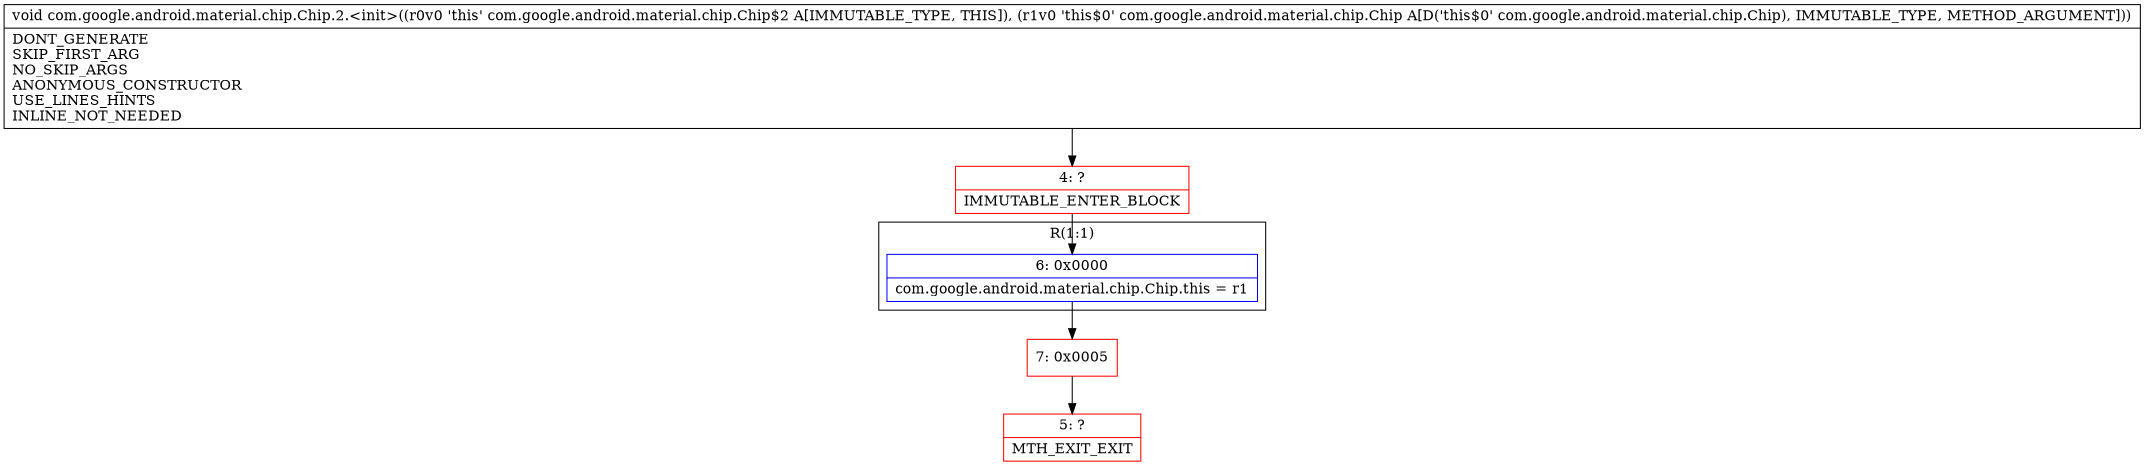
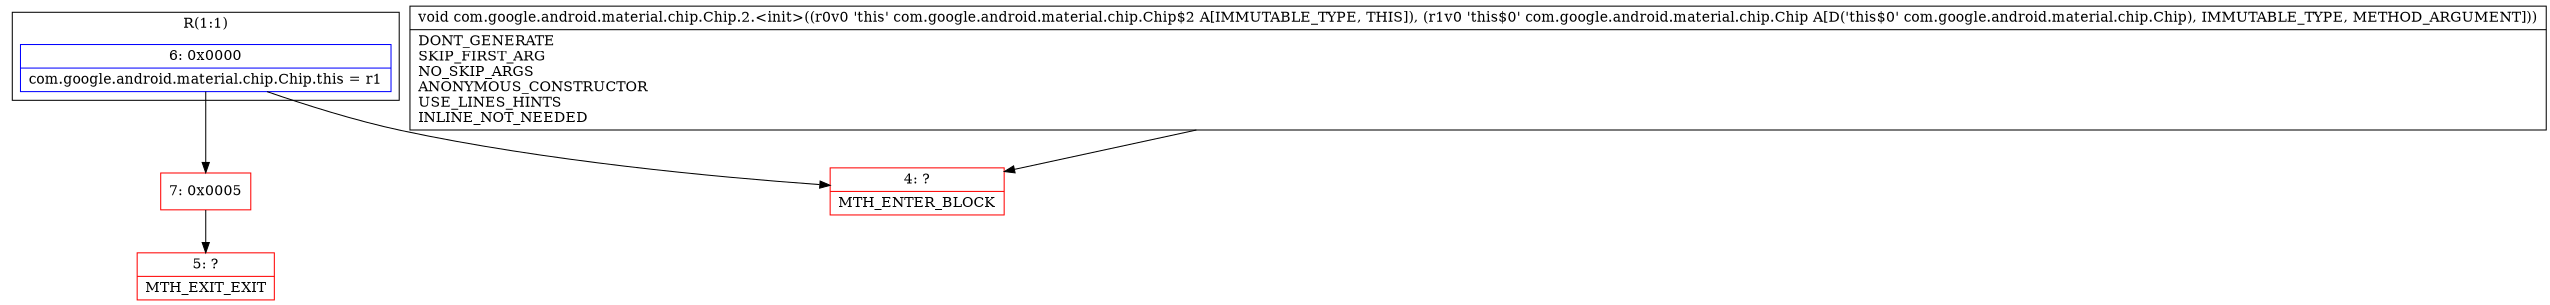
node "4: ?": text "IMMUTABLE_ENTER_BLOCK" -> "MTH_ENTER_BLOCK"
edge "4: ?" -> "6: 0x0000": reversed
